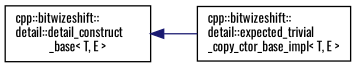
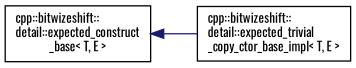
node "cpp::bitwizeshift:: detail::detail_construct _base< T, E >": label "cpp::bitwizeshift:: detail::detail_construct _base< T, E >" -> "cpp::bitwizeshift:: detail::expected_construct _base< T, E >"
